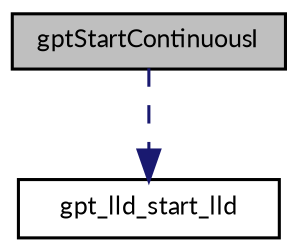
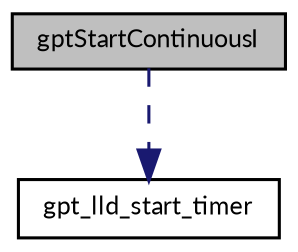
node "gpt_lld_start_lld": label "gpt_lld_start_lld" -> "gpt_lld_start_timer"
